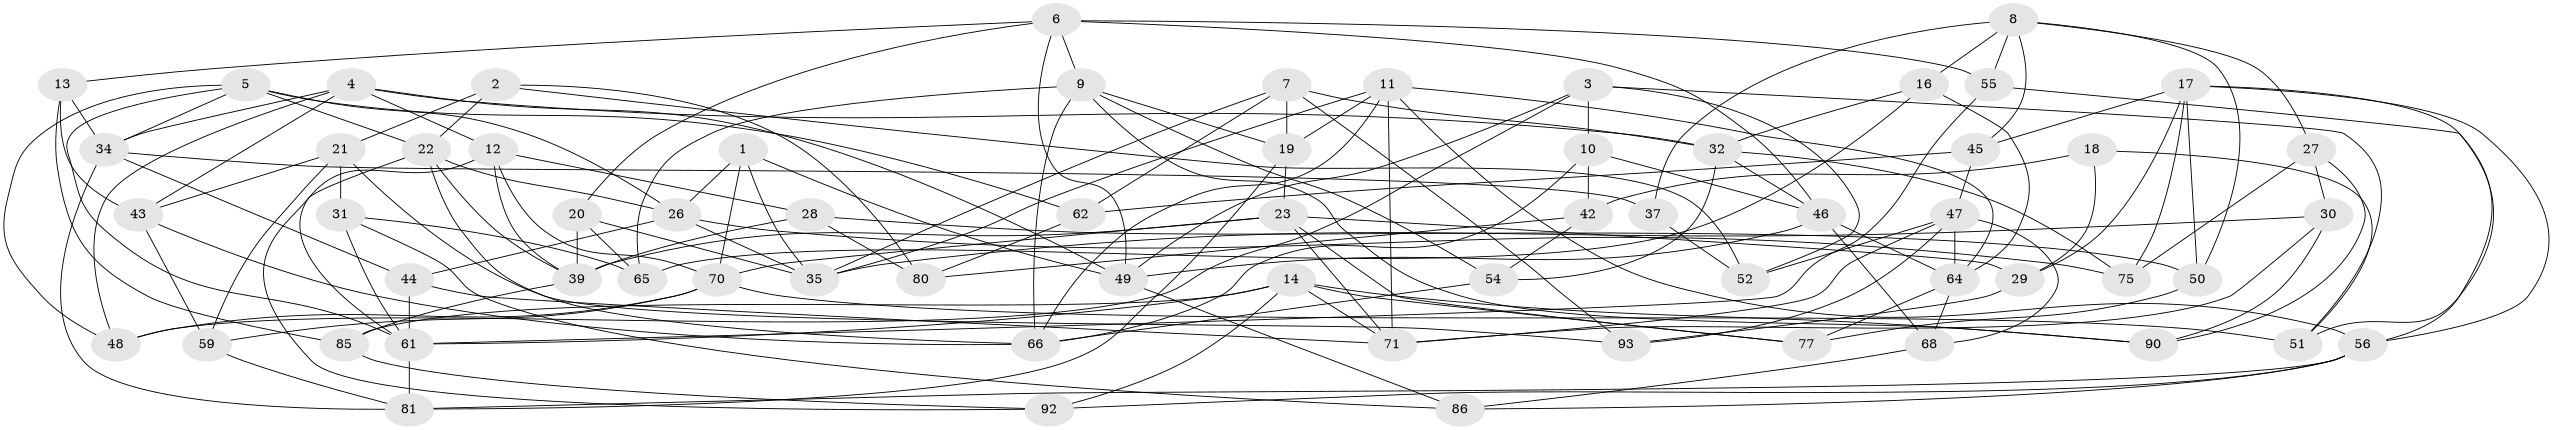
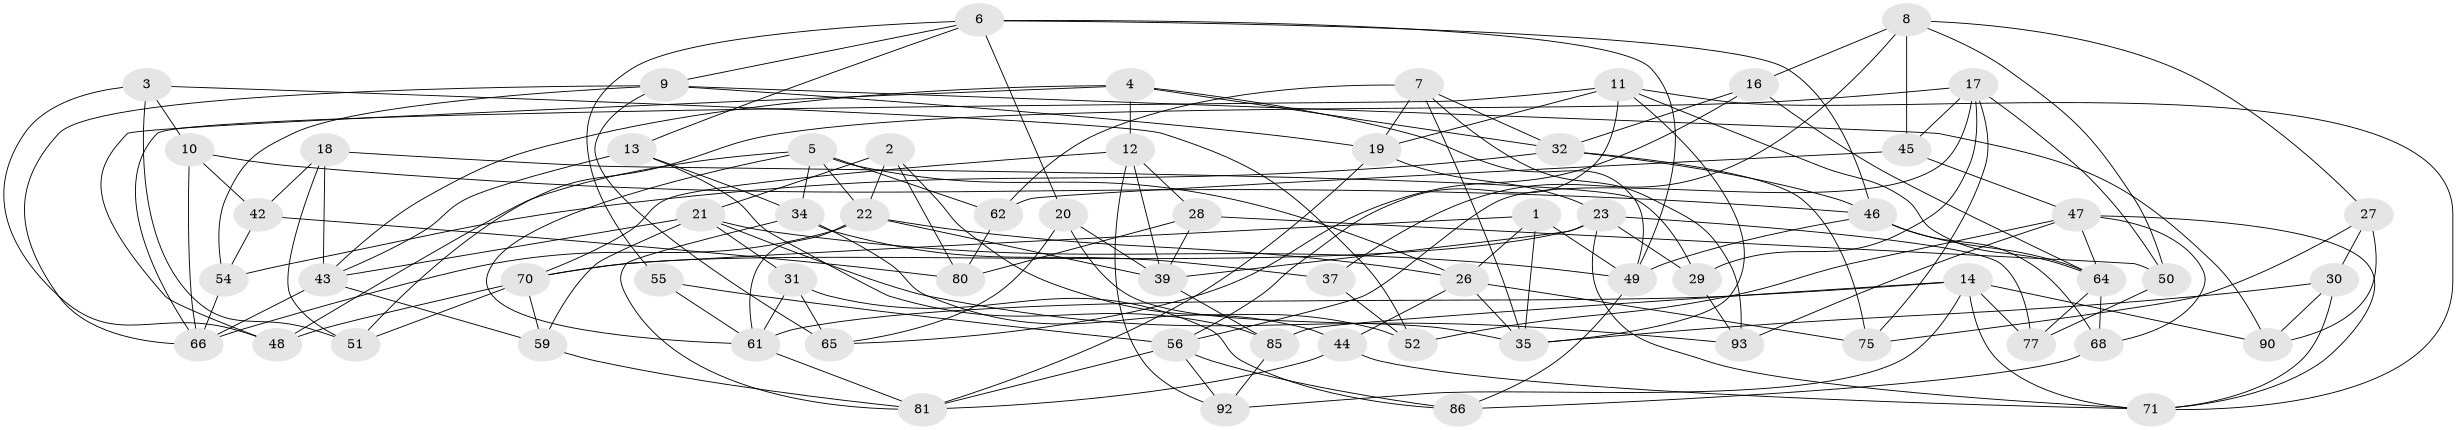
edge "8" -- "55": removed
edge "4" -- "34": removed
edge "3" -- "49": now "21" -- "49"
edge "18" -- "43": added
edge "44" -- "61": now "44" -- "81"
